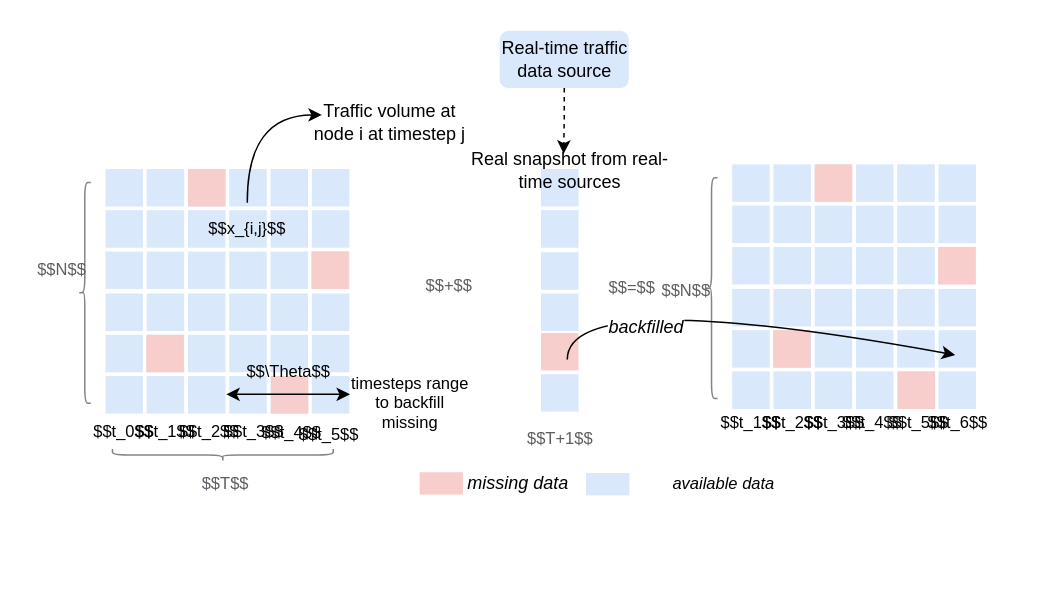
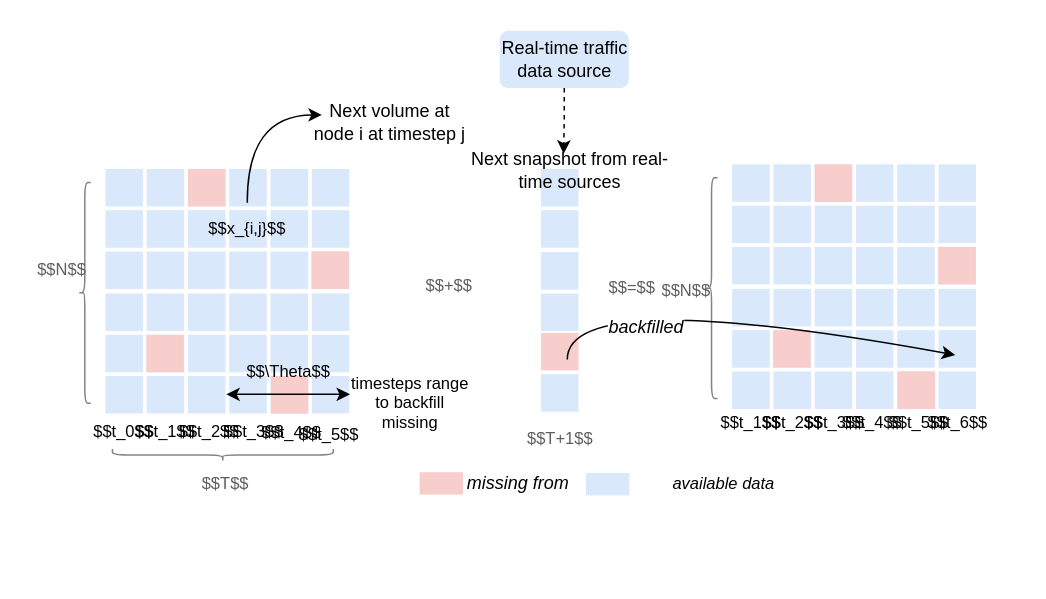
node "Traffic volume at node i at timestep j": label "Traffic volume at node i at timestep j" -> "Next volume at node i at timestep j"
node "Real snapshot from real-time sources": label "Real snapshot from real-time sources" -> "Next snapshot from real-time sources"
node "missing data": label "missing data" -> "missing from"
